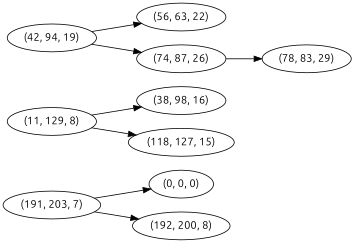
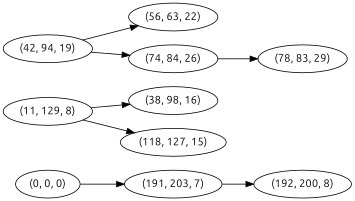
node "(74, 87, 26)": label "(74, 87, 26)" -> "(74, 84, 26)"
edge "(191, 203, 7)" -> "(0, 0, 0)": reversed
